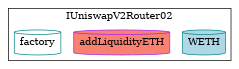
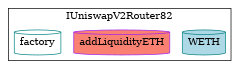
cluster "IUniswapV2Router02": label "IUniswapV2Router02" -> "IUniswapV2Router82"
